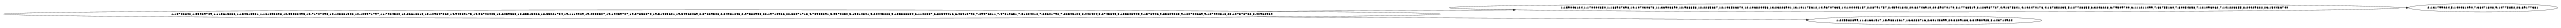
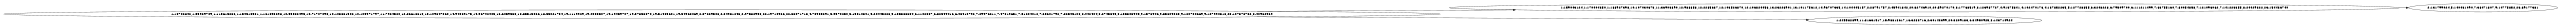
node "2:131799024,5:140431090,7:38471808,9:14775852,23:89177381": label "2:131799024,5:140431090,7:38471808,9:14775852,23:89177381" -> "2:131799024,5:140431090,7:38471807,9:14775852,23:89177381"
